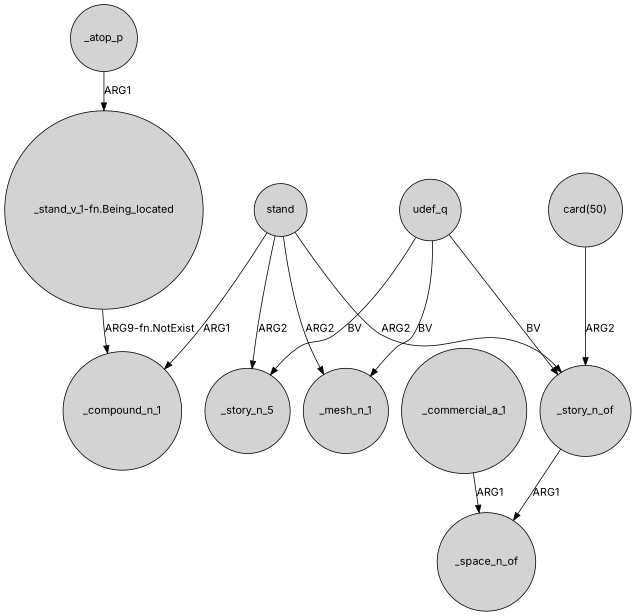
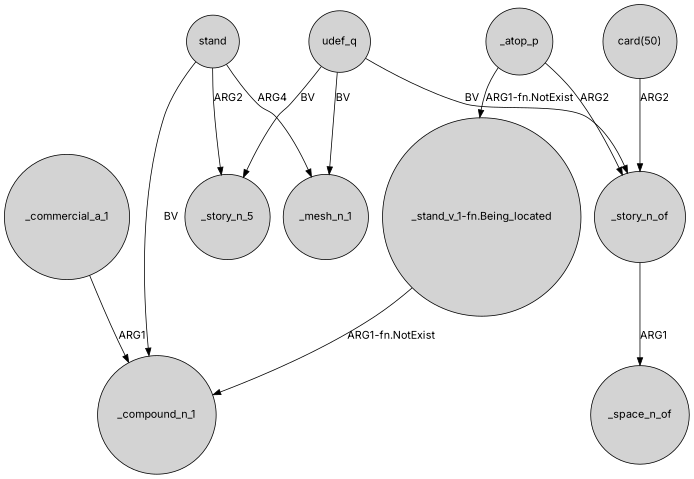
edge "_atop_p" -> "_stand_v_1-fn.Being_located": label "ARG1" -> "ARG1-fn.NotExist"
edge "_stand_v_1-fn.Being_located" -> "_compound_n_1": label "ARG9-fn.NotExist" -> "ARG1-fn.NotExist"
edge "stand" -> "_compound_n_1": label "ARG1" -> "BV"
edge "stand" -> "_mesh_n_1": label "ARG2" -> "ARG4"
edge "stand" -> "_story_n_of": now "_atop_p" -> "_story_n_of"
edge "_commercial_a_1" -> "_space_n_of": now "_commercial_a_1" -> "_compound_n_1"
